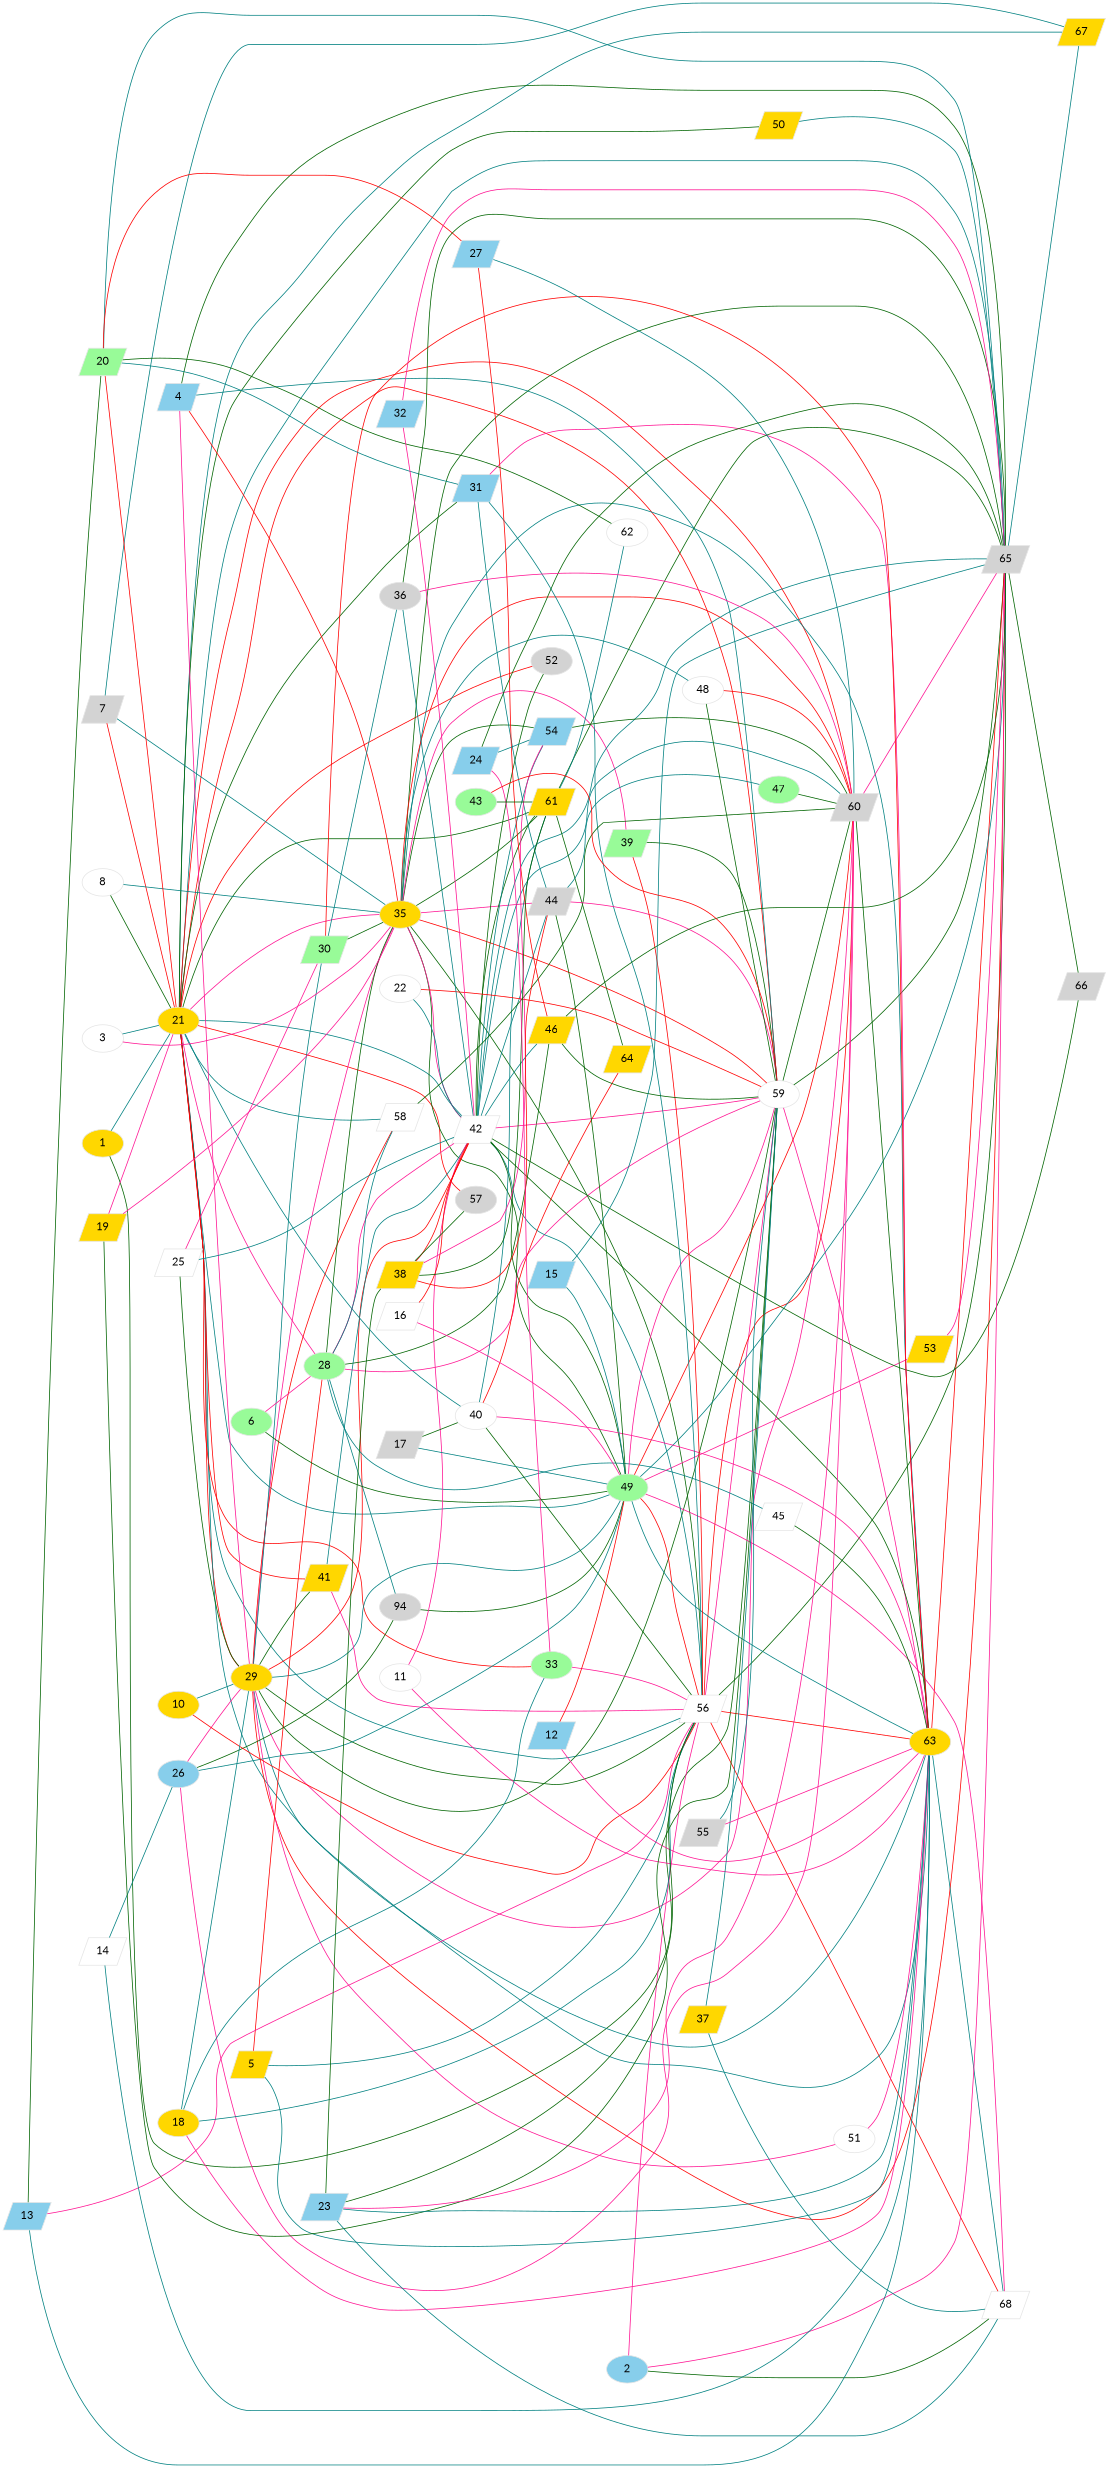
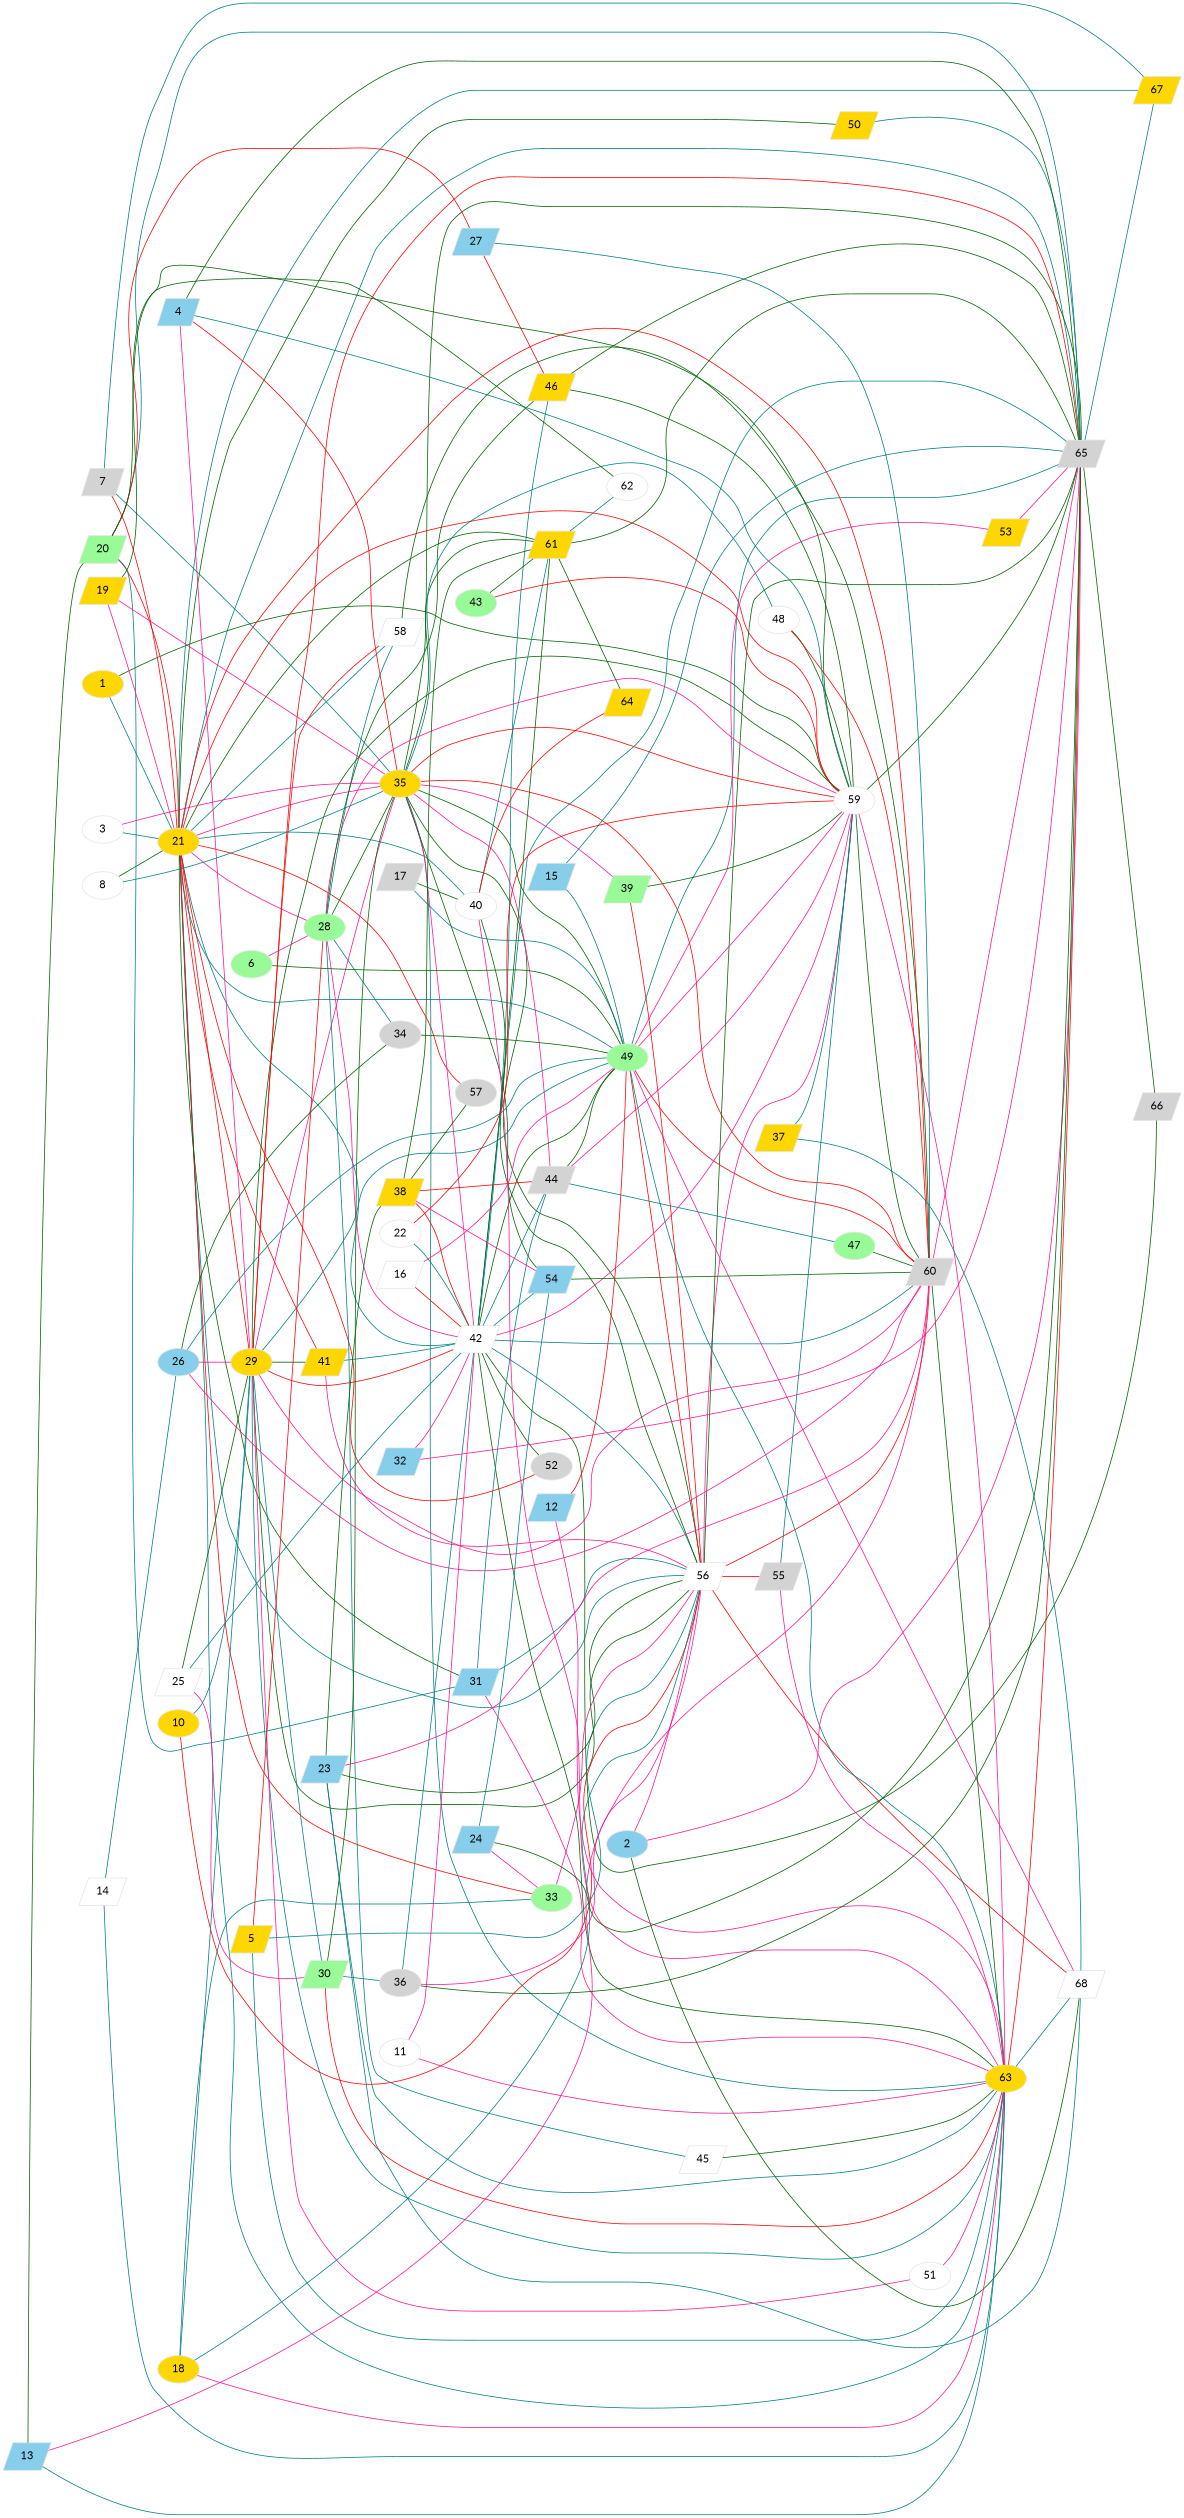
node "94": label "94" -> "34"
edge "56" -- "63": now "56" -- "55"
